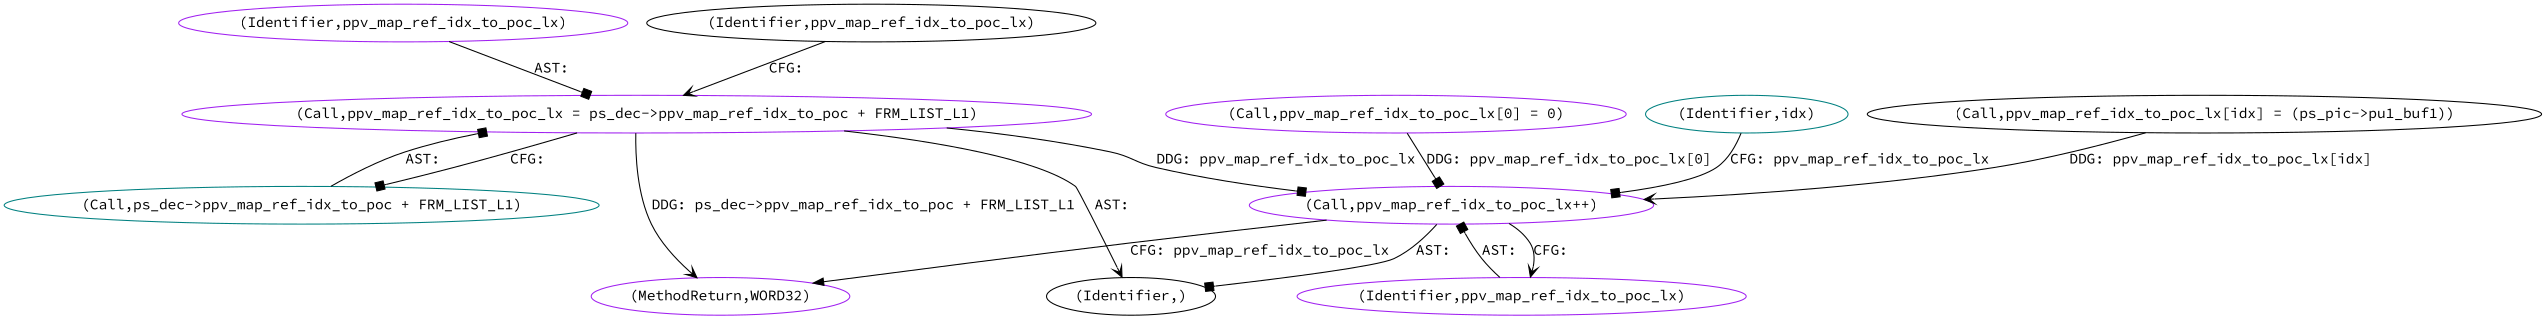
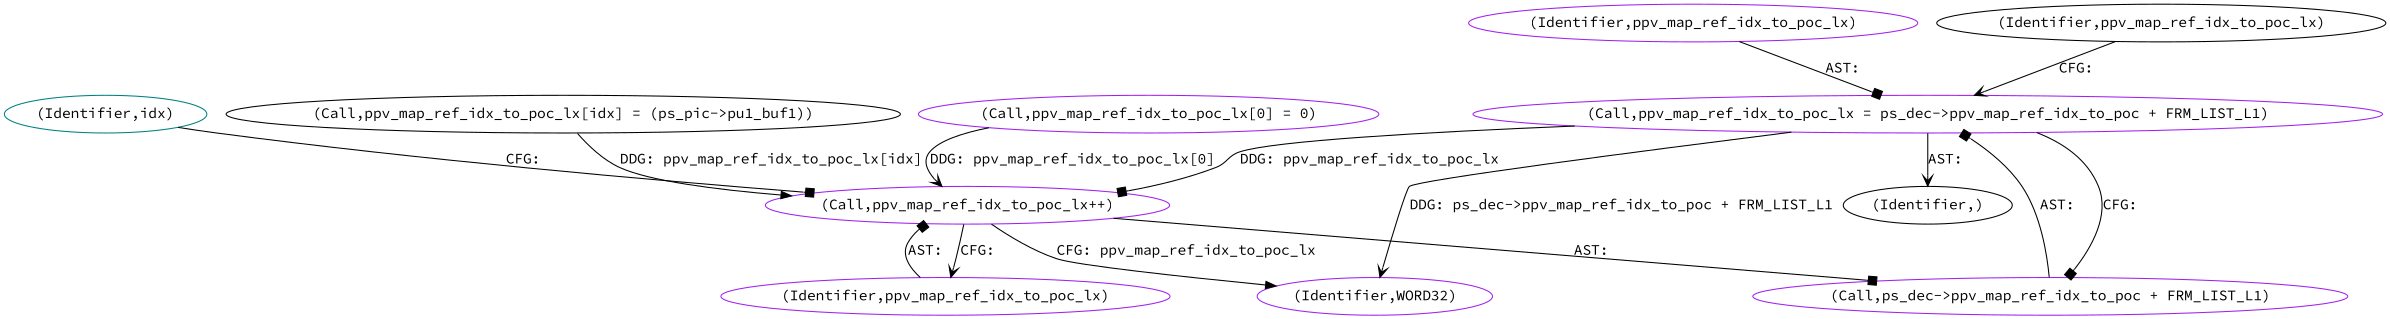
edge "(Call,ppv_map_ref_idx_to_poc_lx[0] = 0)" -> "(Call,ppv_map_ref_idx_to_poc_lx++)": arrowhead box -> vee
edge "(Identifier,idx)" -> "(Call,ppv_map_ref_idx_to_poc_lx++)": label "CFG: ppv_map_ref_idx_to_poc_lx" -> "CFG: "
edge "(Call,ppv_map_ref_idx_to_poc_lx[idx] = (ps_pic->pu1_buf1))" -> "(Call,ppv_map_ref_idx_to_poc_lx++)": arrowhead vee -> normal
node "(Call,ps_dec->ppv_map_ref_idx_to_poc + FRM_LIST_L1)": color teal -> purple
edge "(Call,ppv_map_ref_idx_to_poc_lx++)" -> "(Identifier,)": now "(Call,ppv_map_ref_idx_to_poc_lx++)" -> "(Call,ps_dec->ppv_map_ref_idx_to_poc + FRM_LIST_L1)"
node "(MethodReturn,WORD32)": label "(MethodReturn,WORD32)" -> "(Identifier,WORD32)"
